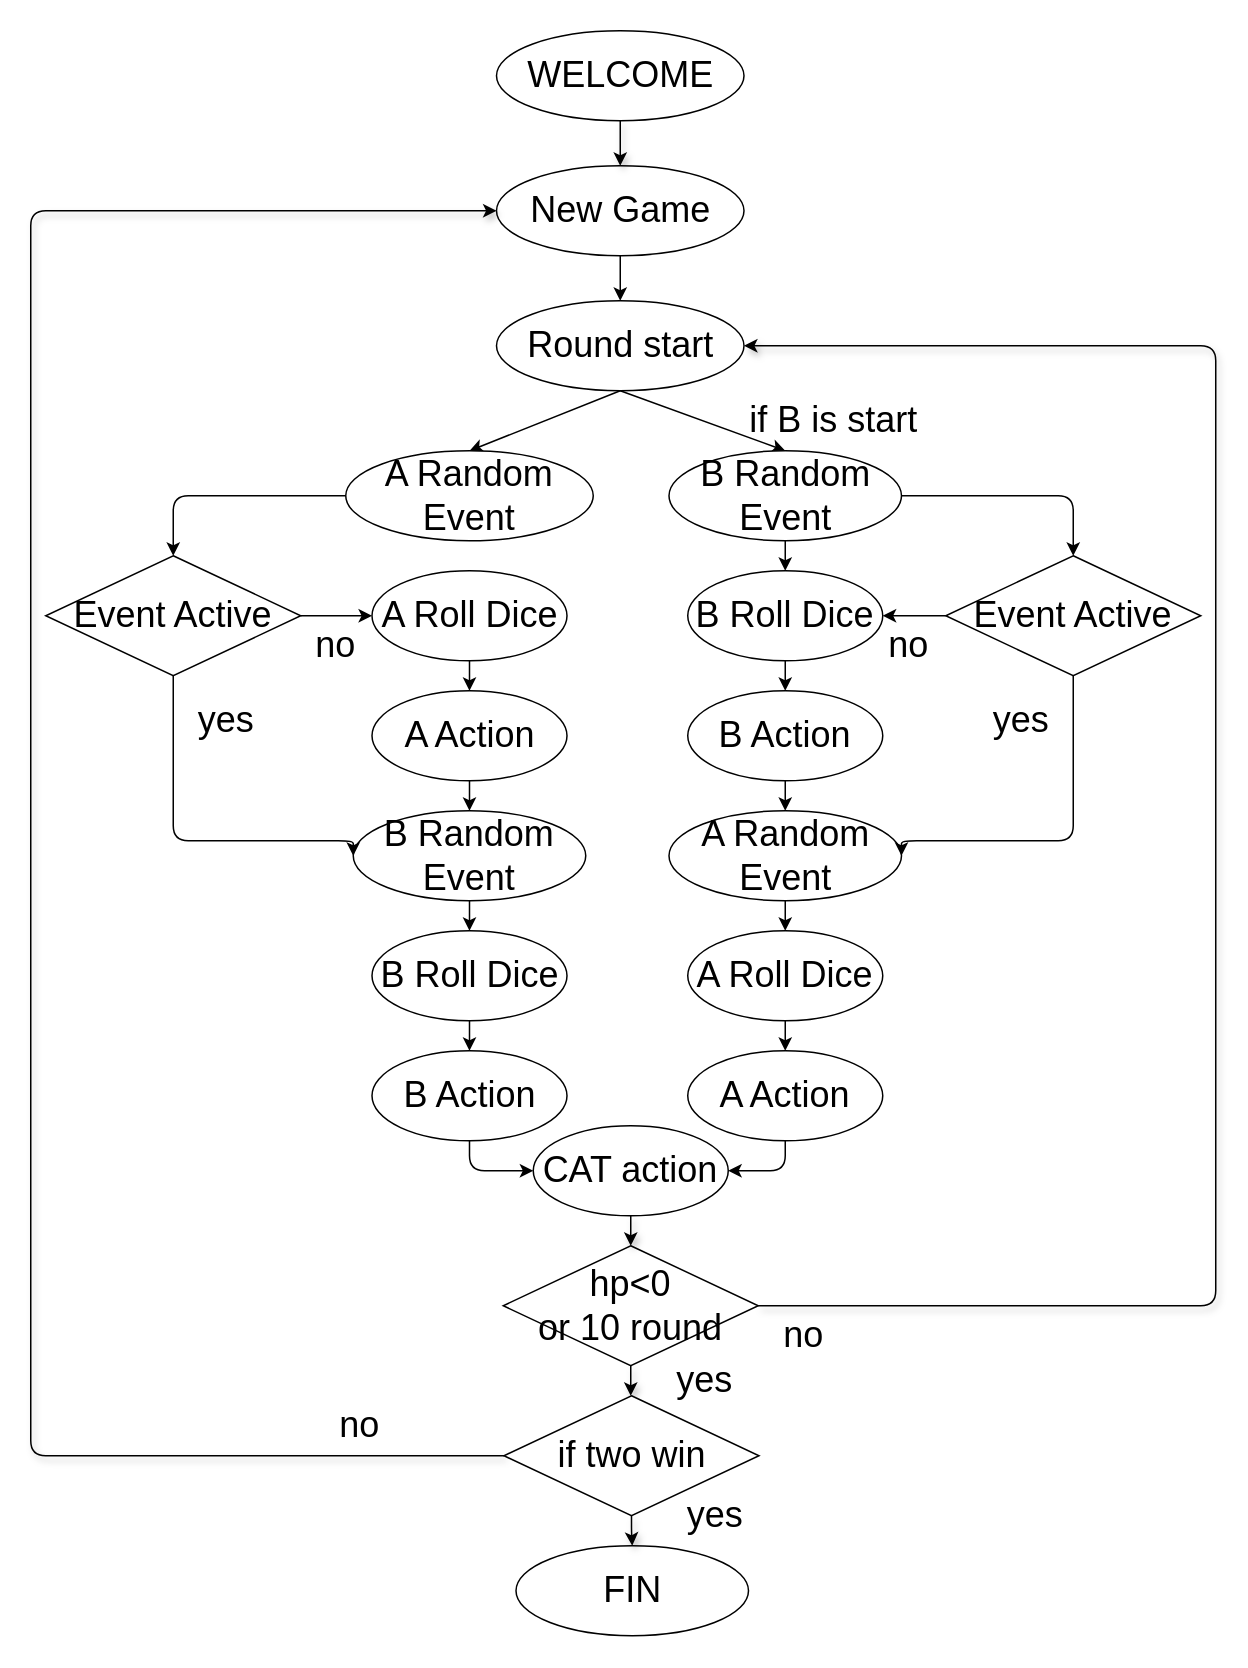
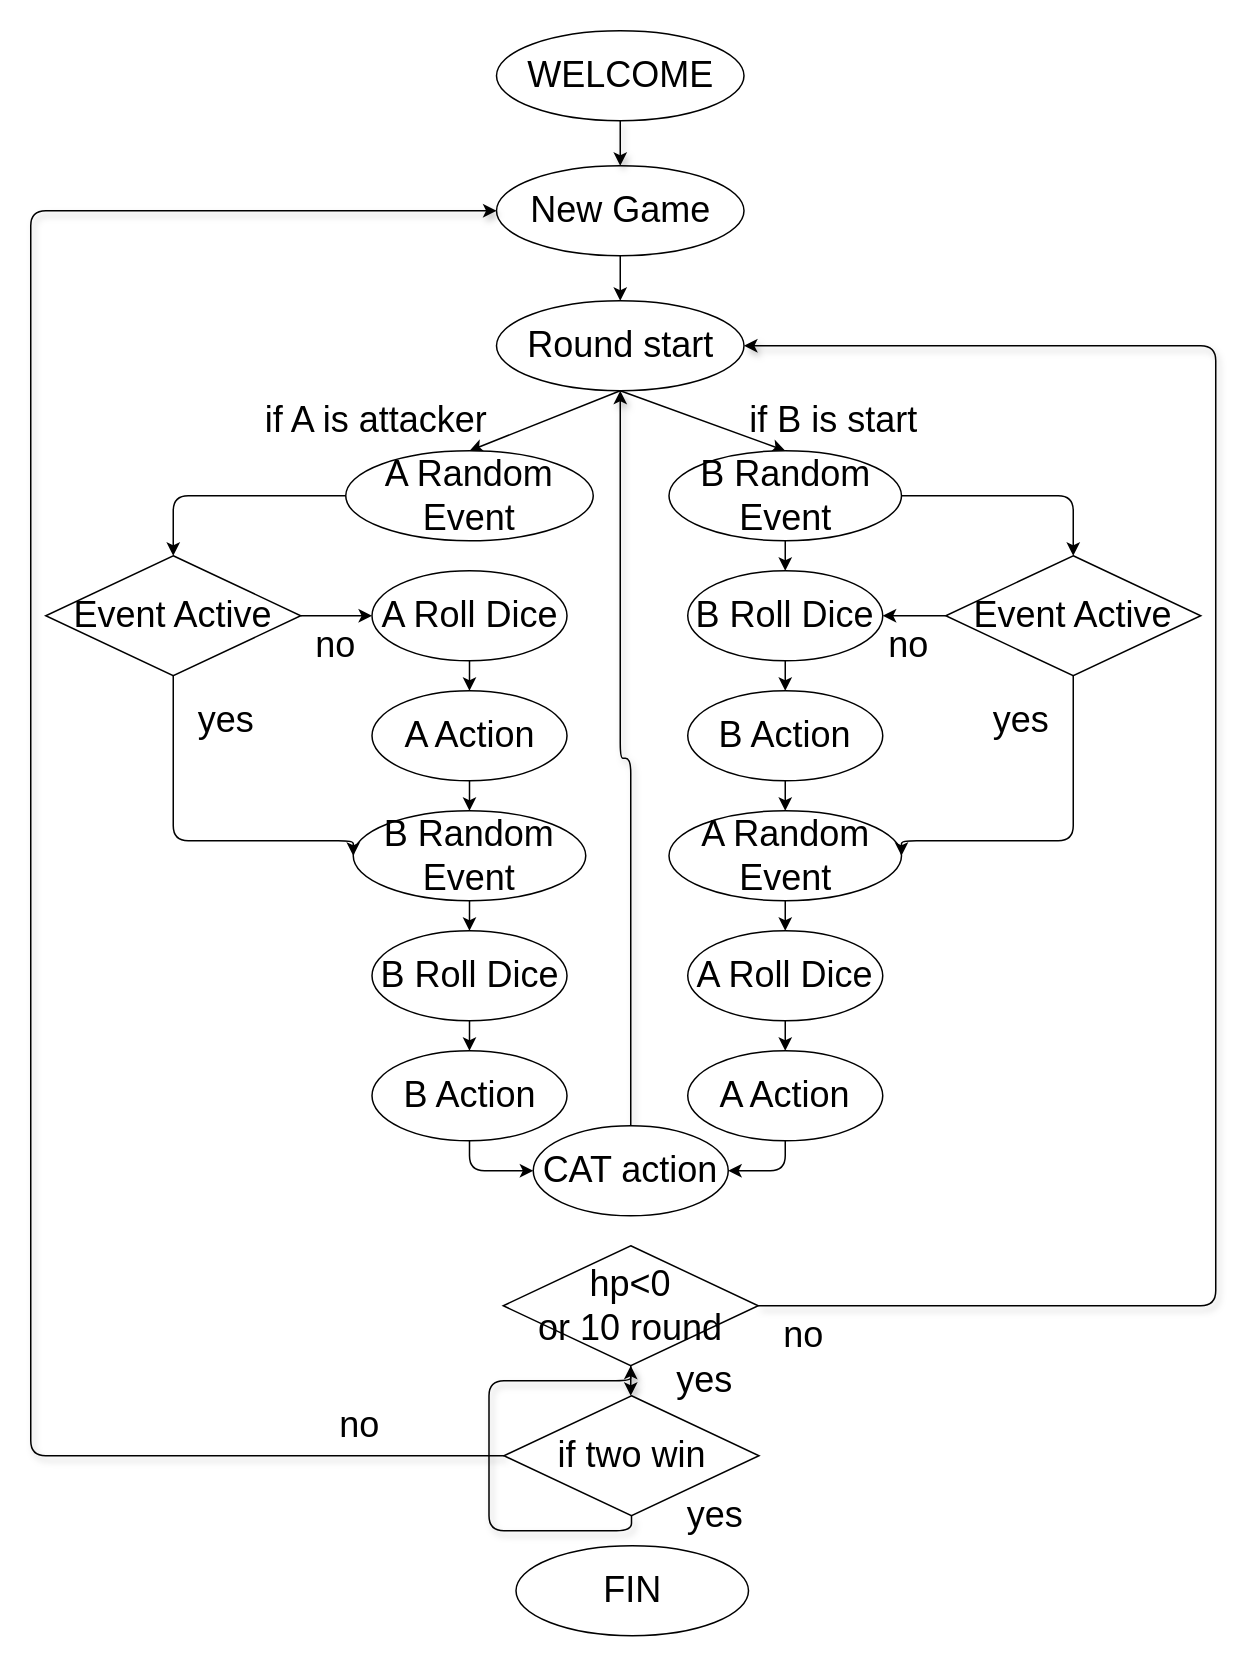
node "if A is attacker": added
edge "CAT action" -> "hp<0 or 10 round": now "CAT action" -> "Round start"
edge "if two win" -> "FIN": now "if two win" -> "hp<0 or 10 round"
